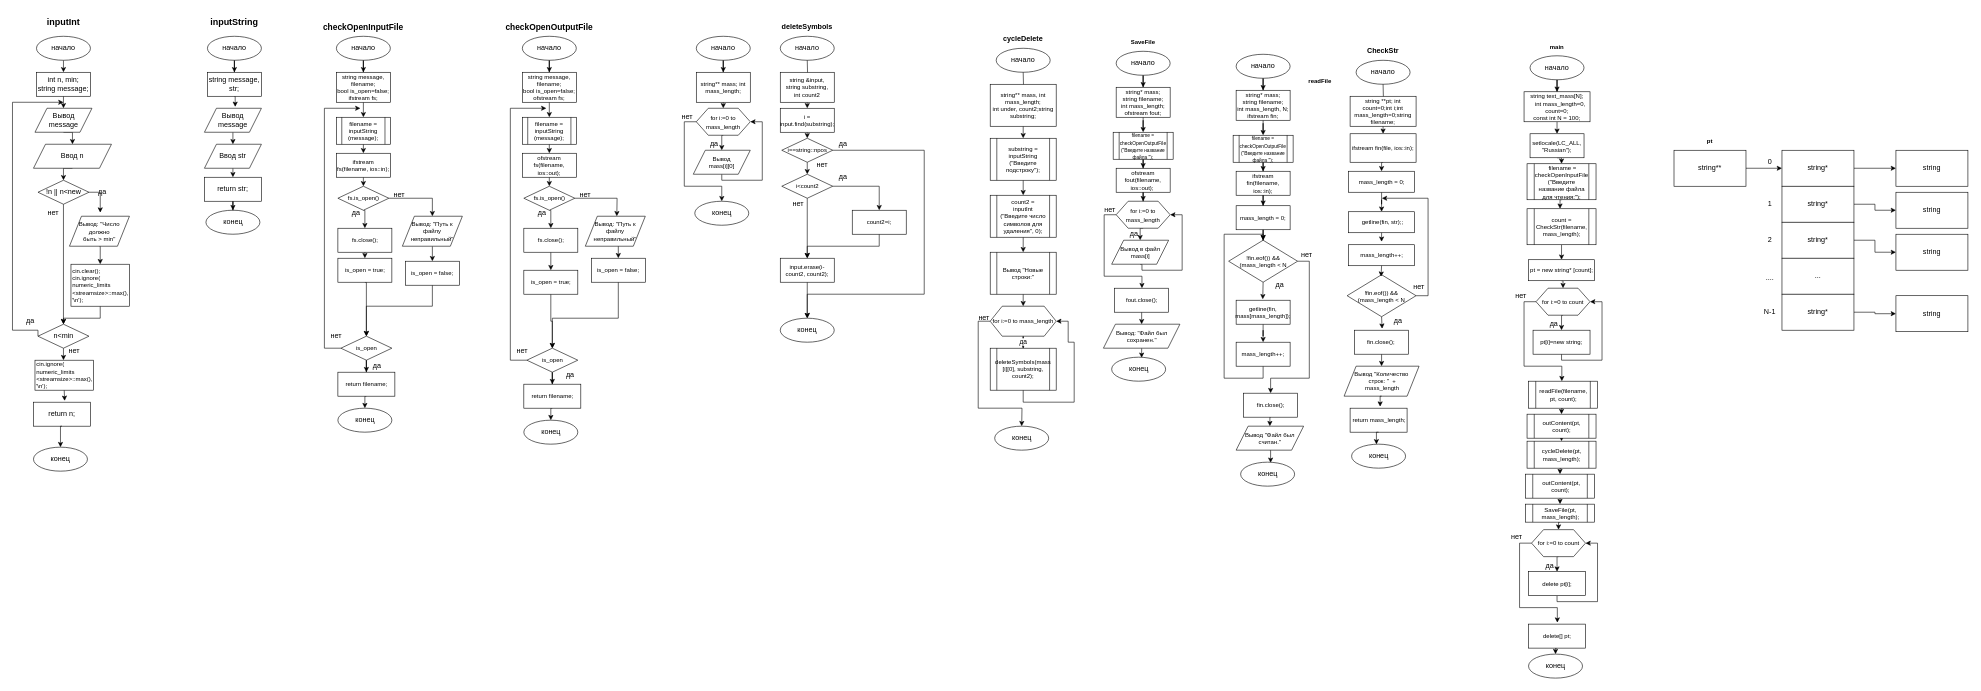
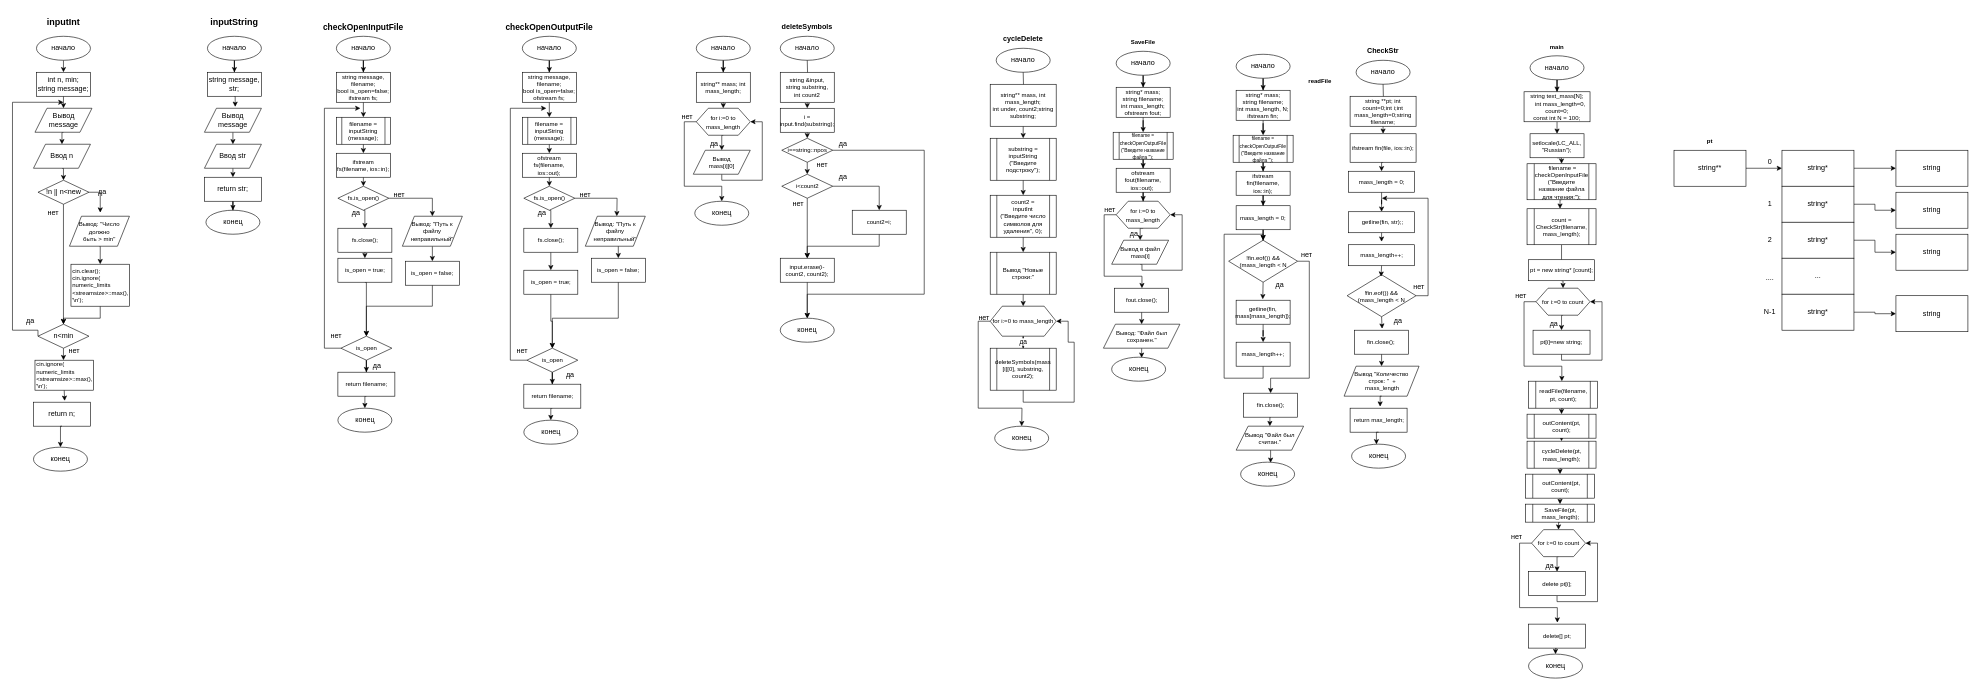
node "Ввод n": size 78x24 -> 57x24
edge "count = CheckStr(filename, mass_length);" -> "pt = new string* [count];": arrowhead classic -> none
node "return mass_length;": label "return mass_length;" -> "return max_length;"
